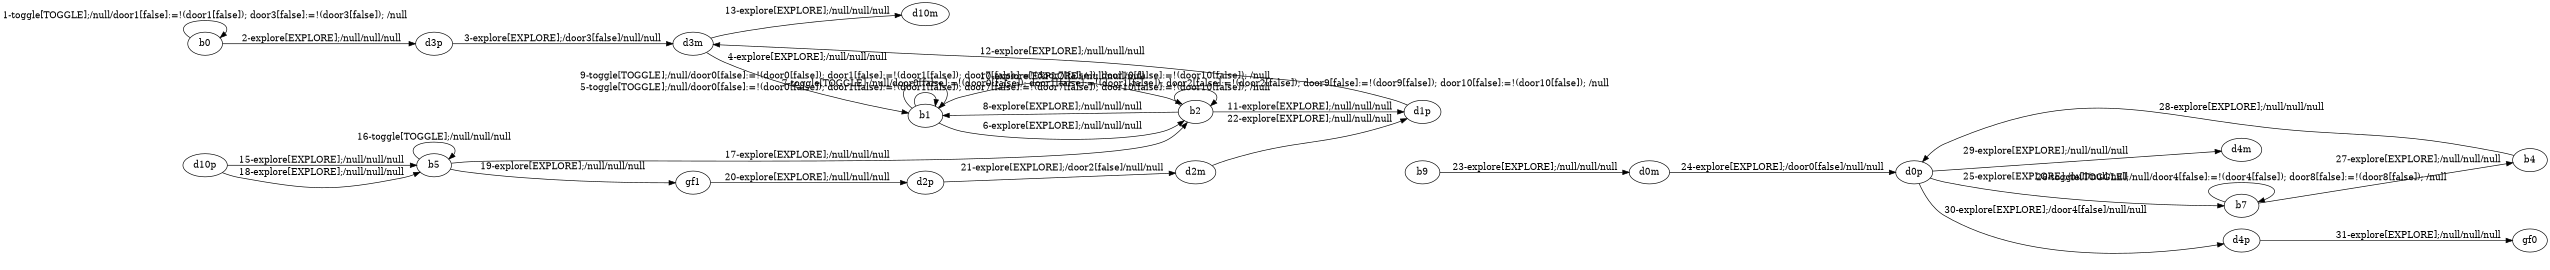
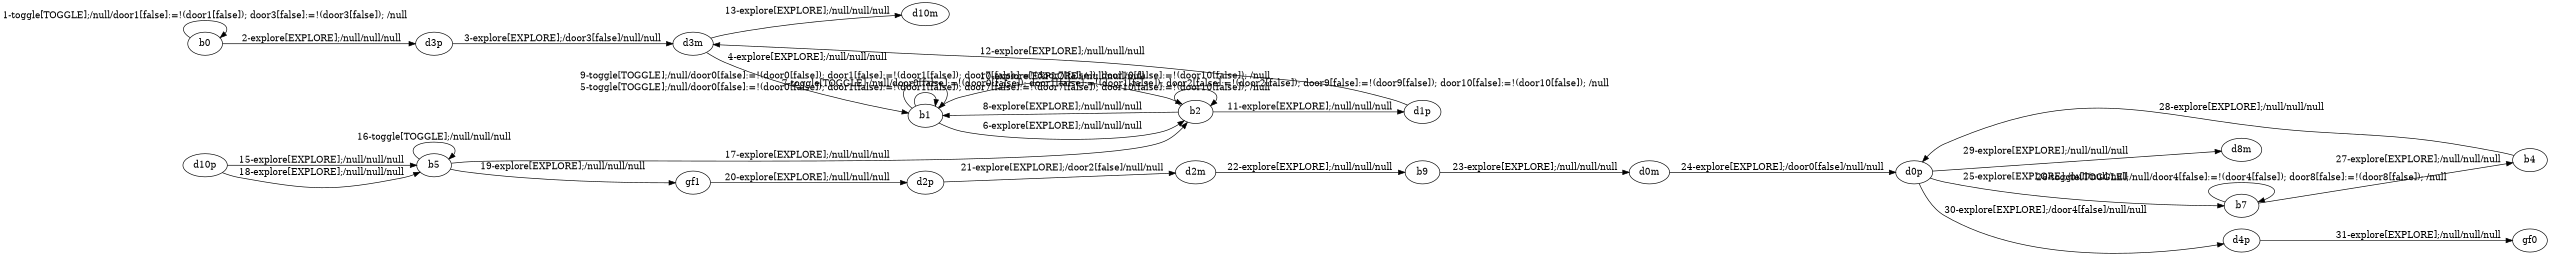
edge "d2m" -> "d1p": now "d2m" -> "b9"
node "d4m": label "d4m" -> "d8m"
